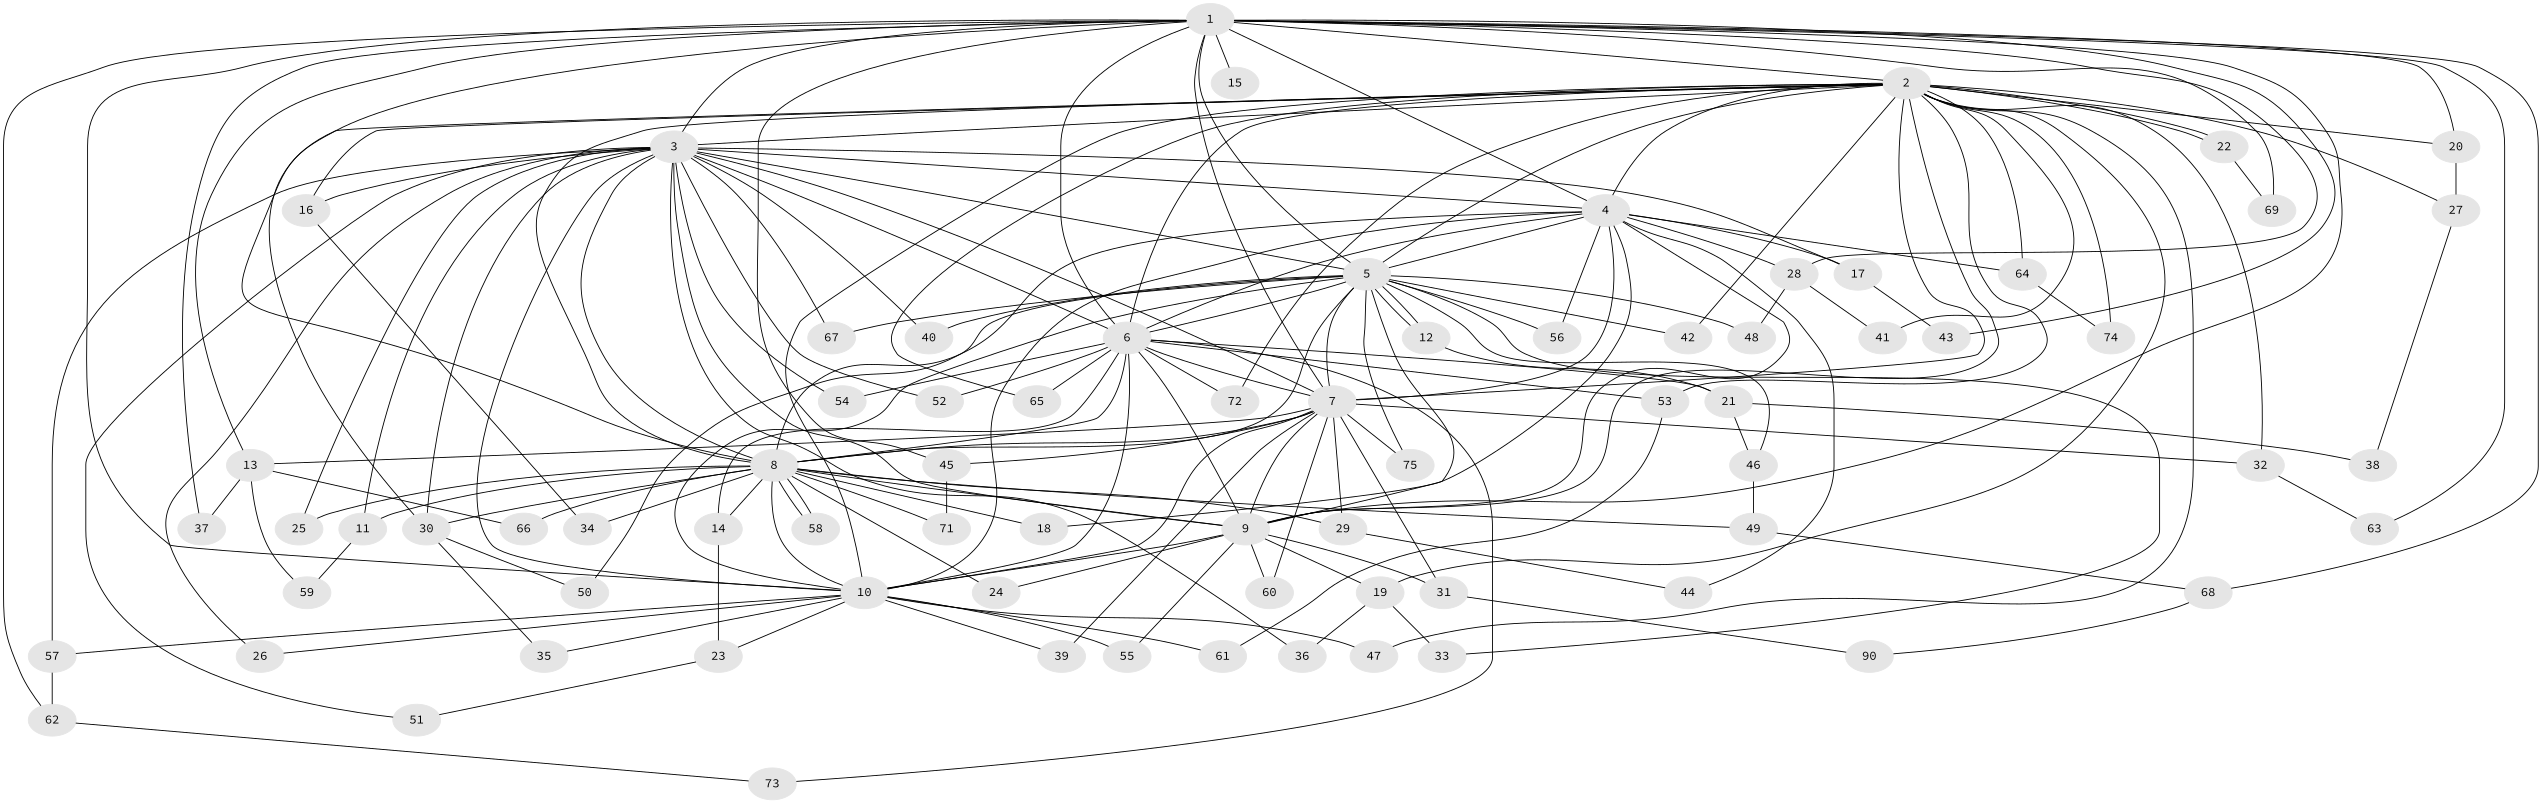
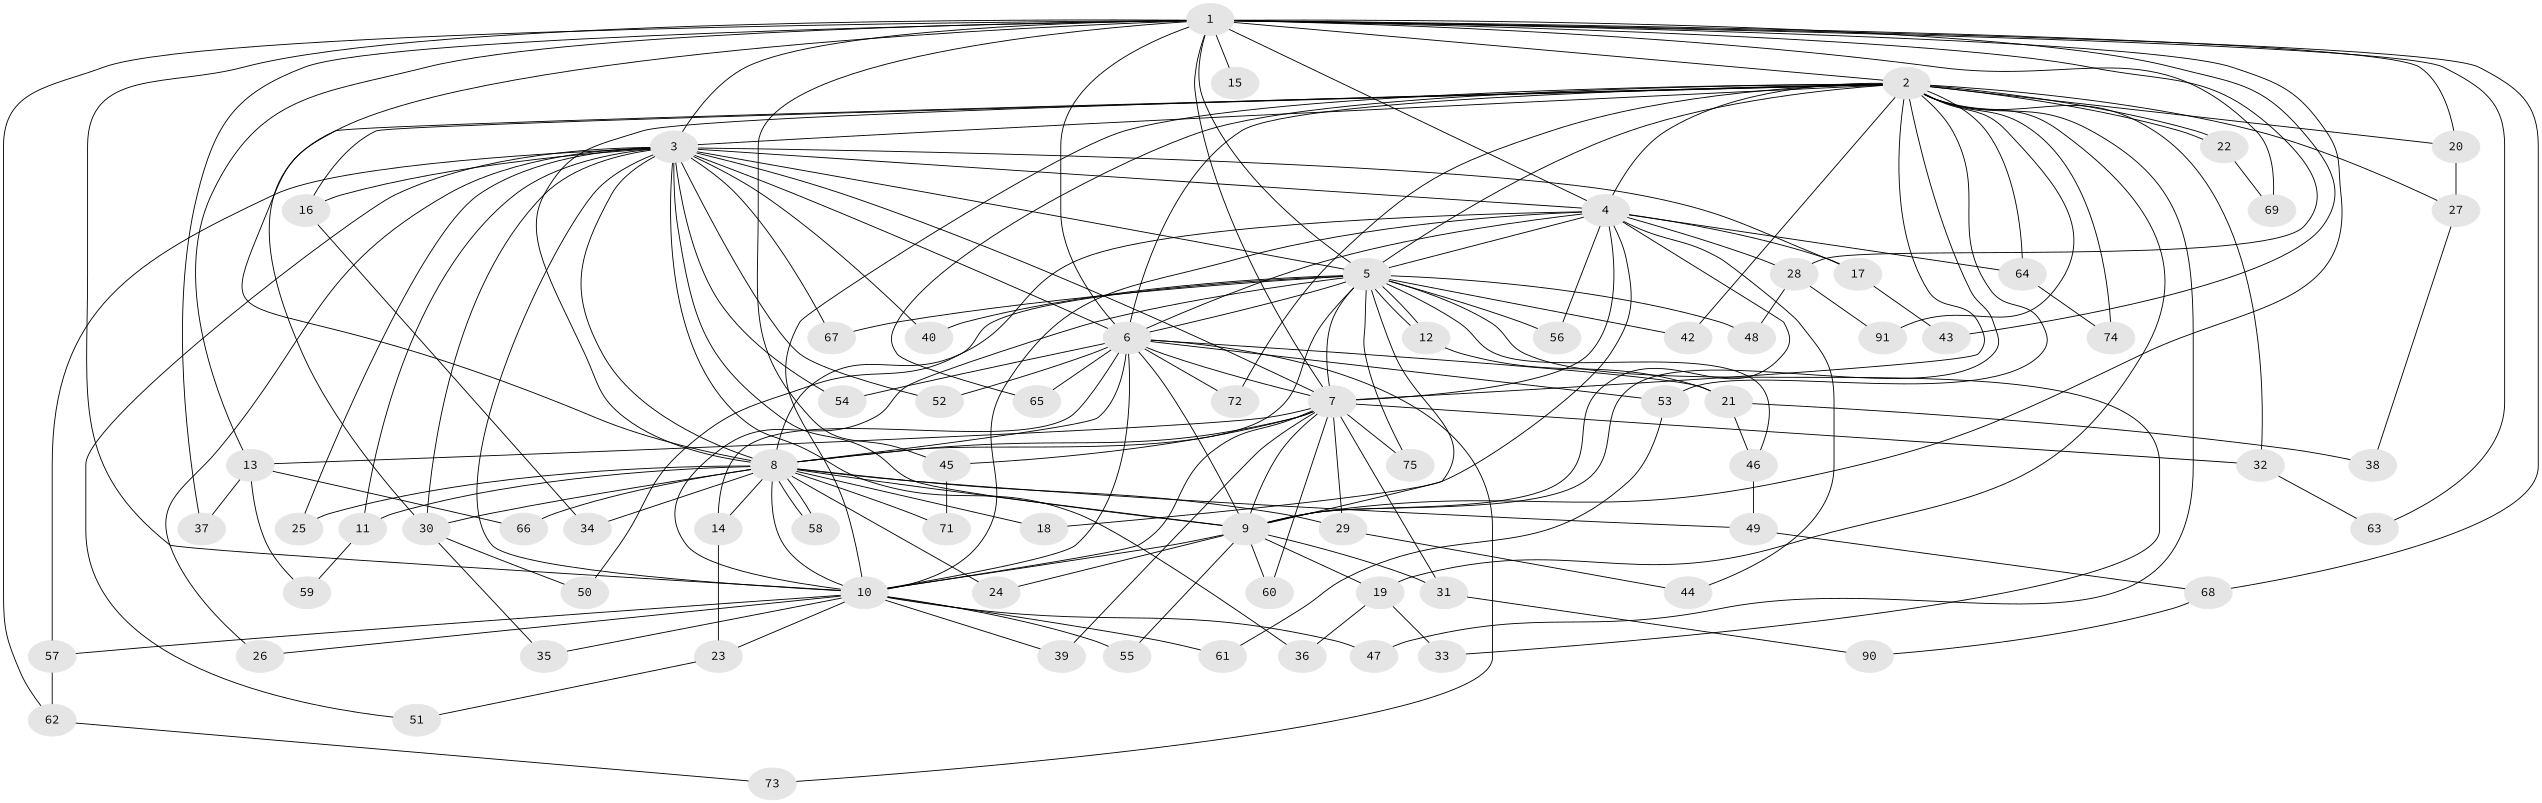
node "41": label "41" -> "91"
